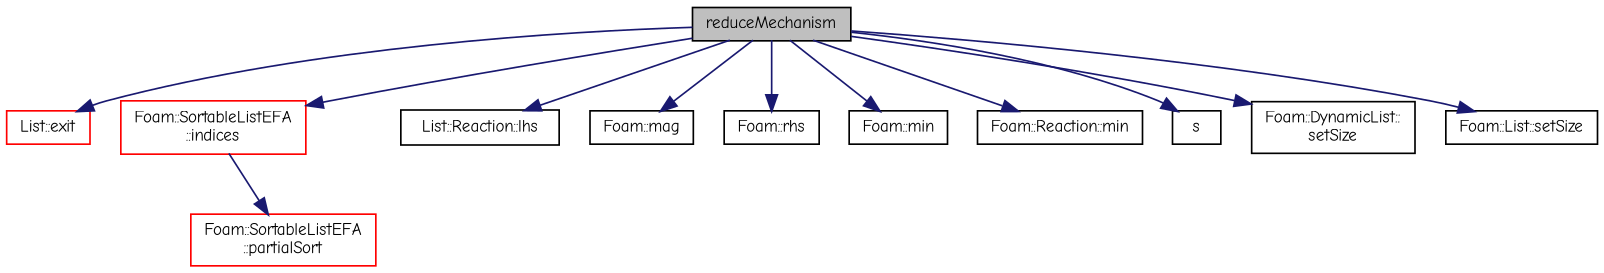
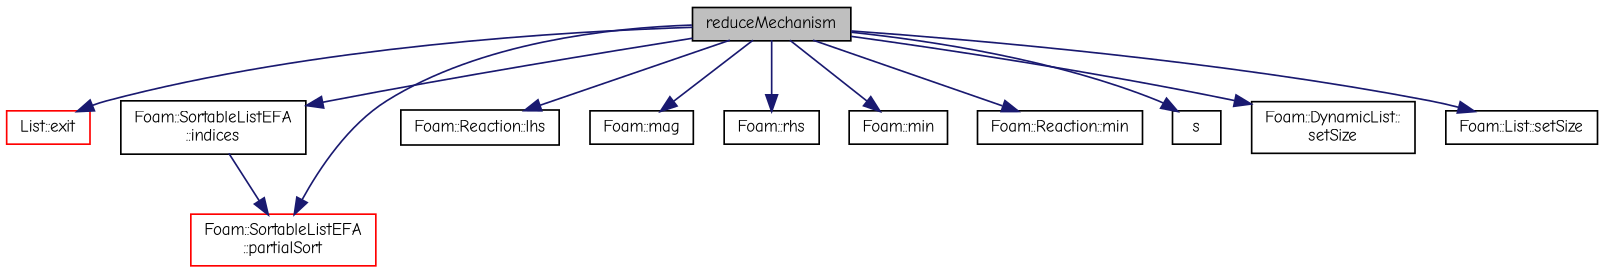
edge "reduceMechanism" -> "Foam::SortableListEFA ::partialSort": added
node "Foam::SortableListEFA ::indices": color red -> black
node "List::Reaction::lhs": label "List::Reaction::lhs" -> "Foam::Reaction::lhs"
